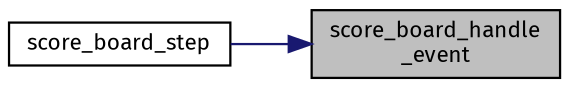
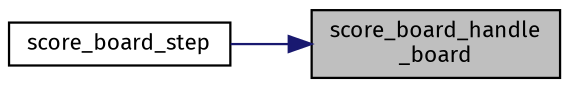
node "score_board_handle _event": label "score_board_handle _event" -> "score_board_handle _board"
